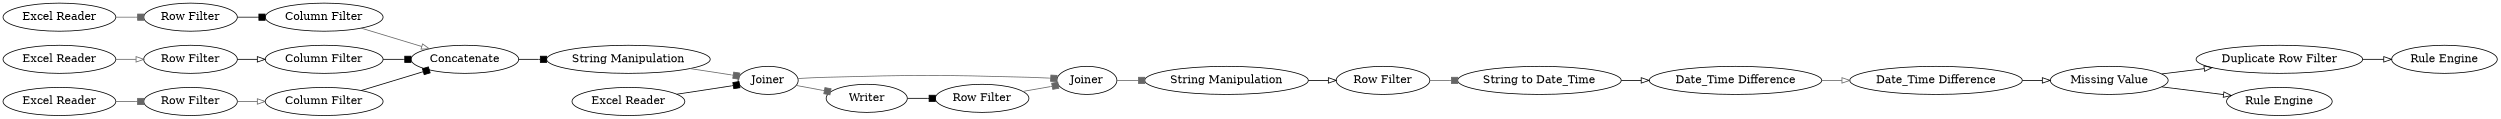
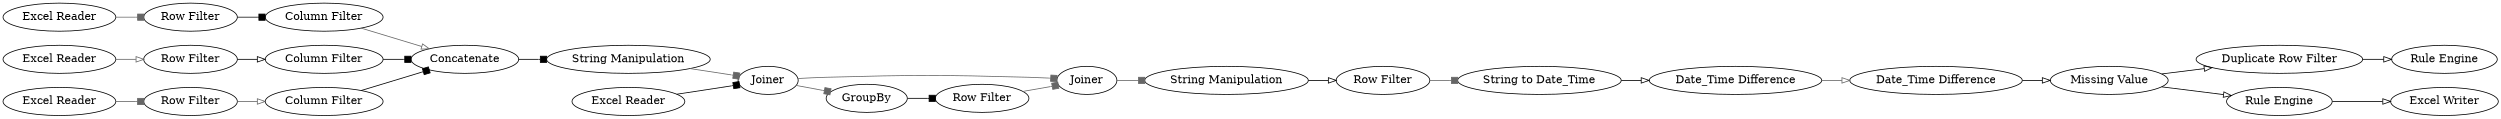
node "Writer": label "Writer" -> "GroupBy"
node "Excel Writer": added
